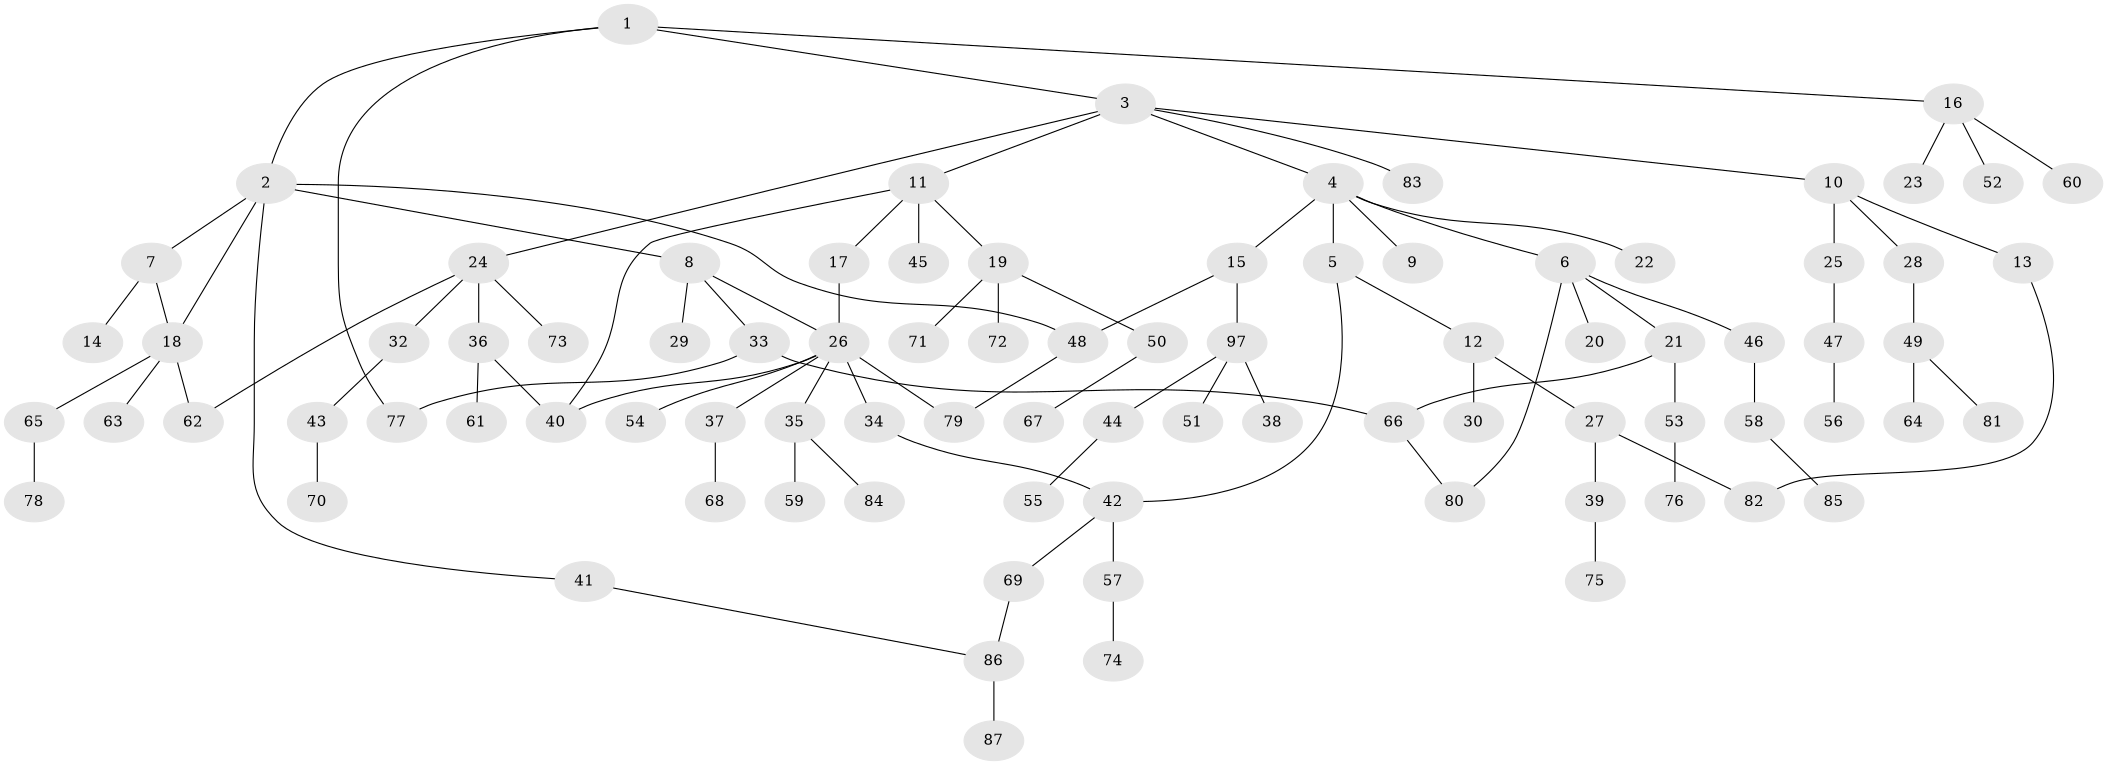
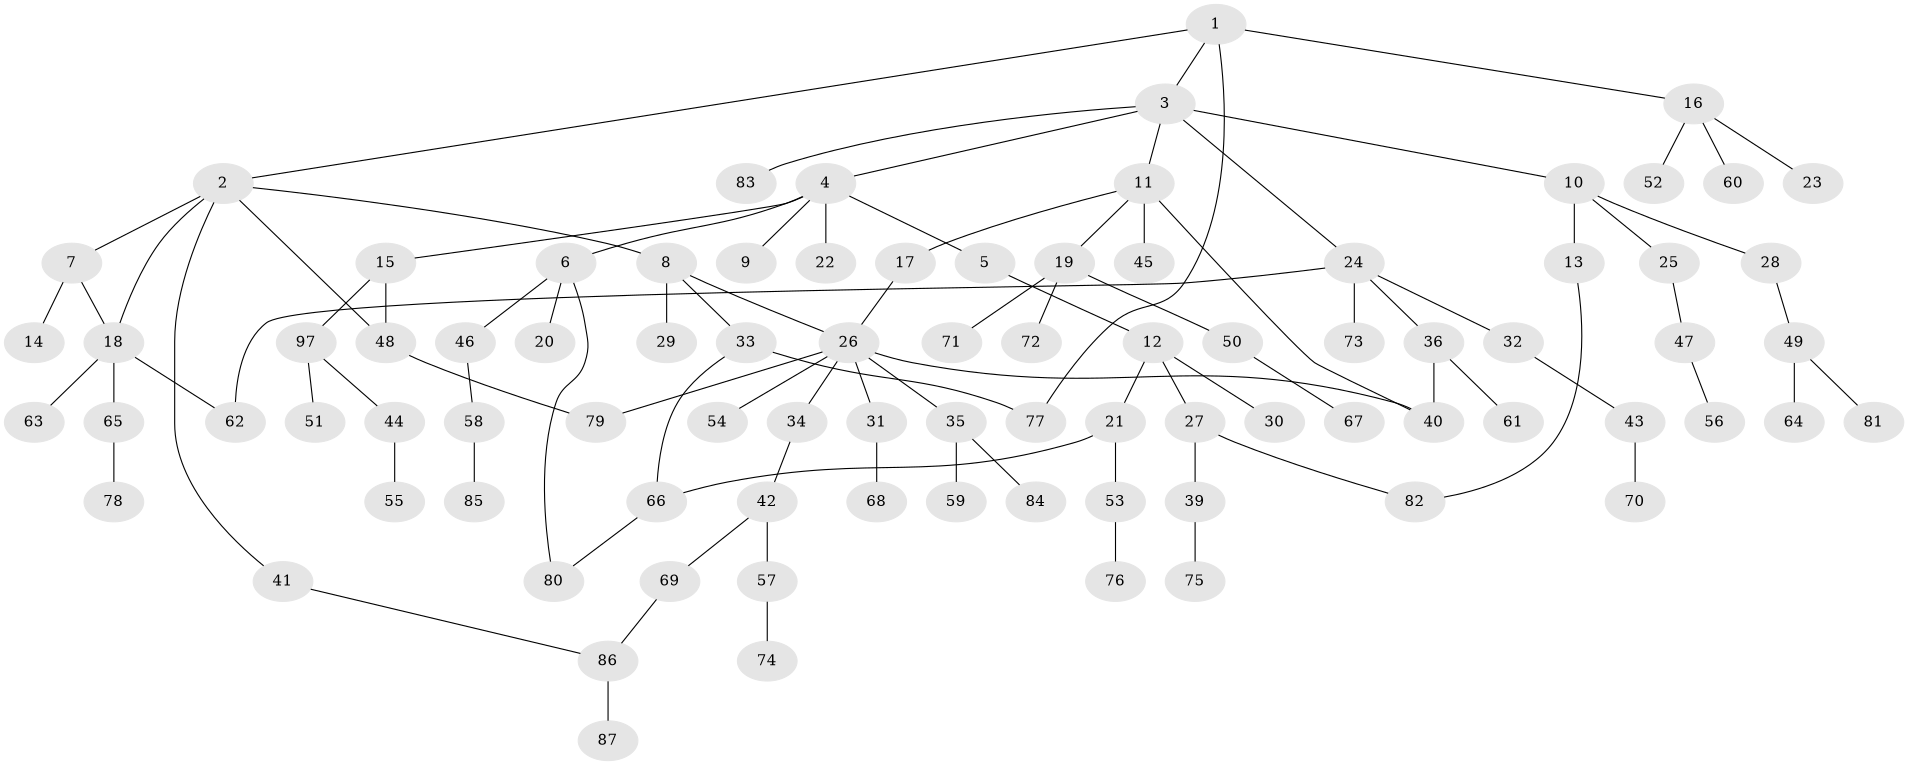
edge "6" -- "21": now "12" -- "21"
node "37": label "37" -> "31"
node "38": removed
edge "5" -- "42": removed
